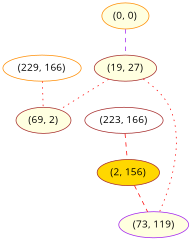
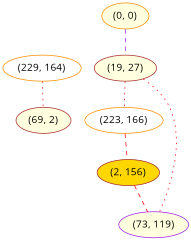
node "(229, 166)": label "(229, 166)" -> "(229, 164)"
edge "(19, 27)" -- "(69, 2)": now "(19, 27)" -- "(223, 166)"
node "(223, 166)": color brown -> darkorange
